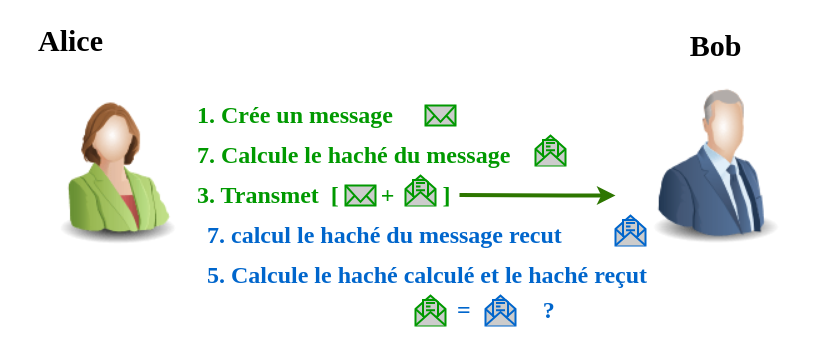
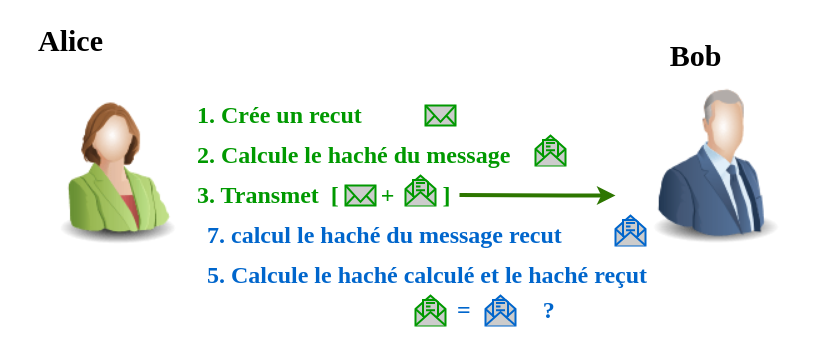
node "Bob": moved (716, 46) -> (696, 56)
node "1. Crée un message": label "1. Crée un message" -> "1. Crée un recut"
node "7. Calcule le haché du message": label "7. Calcule le haché du message" -> "2. Calcule le haché du message"
